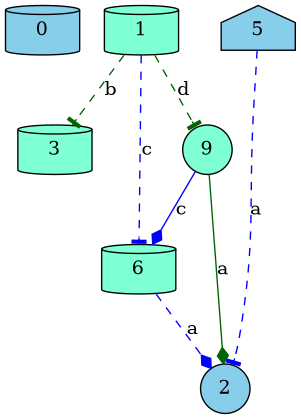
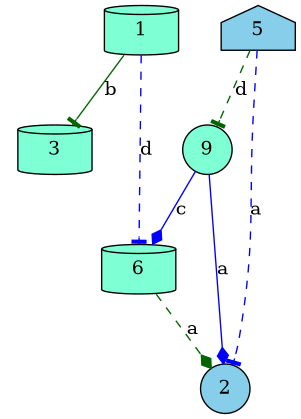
node "0": removed
edge "1" -> "3": style dashed -> solid
edge "1" -> "9": now "5" -> "9"
edge "1" -> "6": label "c" -> "d"
edge "9" -> "2": color darkgreen -> blue
edge "6" -> "2": color blue -> darkgreen
